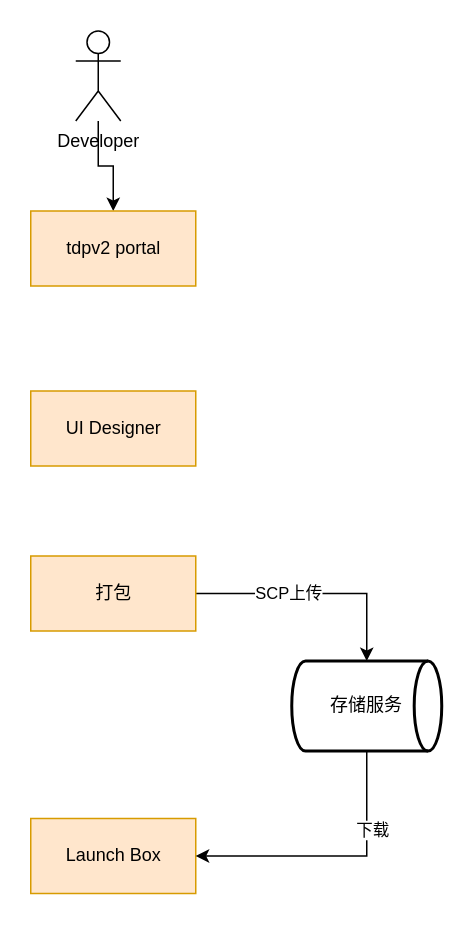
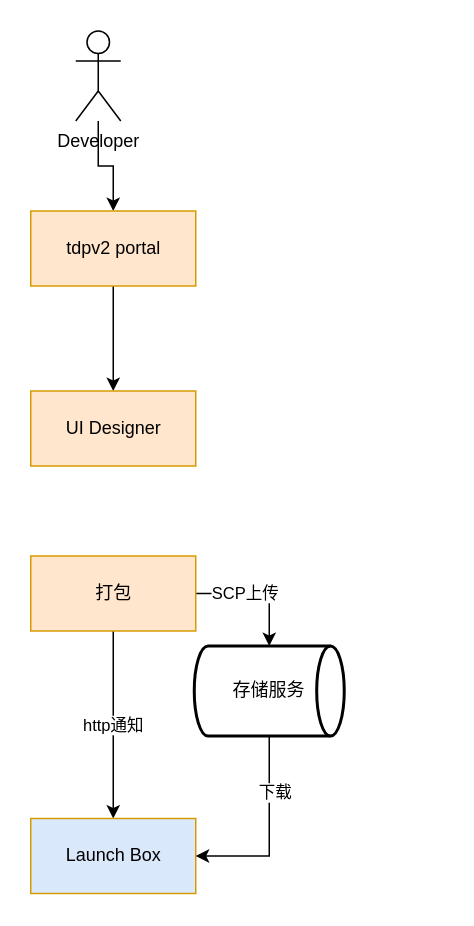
edge "tdpv2 portal" -> "UI Designer": added
node "存储服务": moved (367, 706) -> (269, 691)
edge "打包" -> "Launch Box": added, label "http通知"
node "Launch Box": fillcolor #ffe6cc -> #dae8fc
